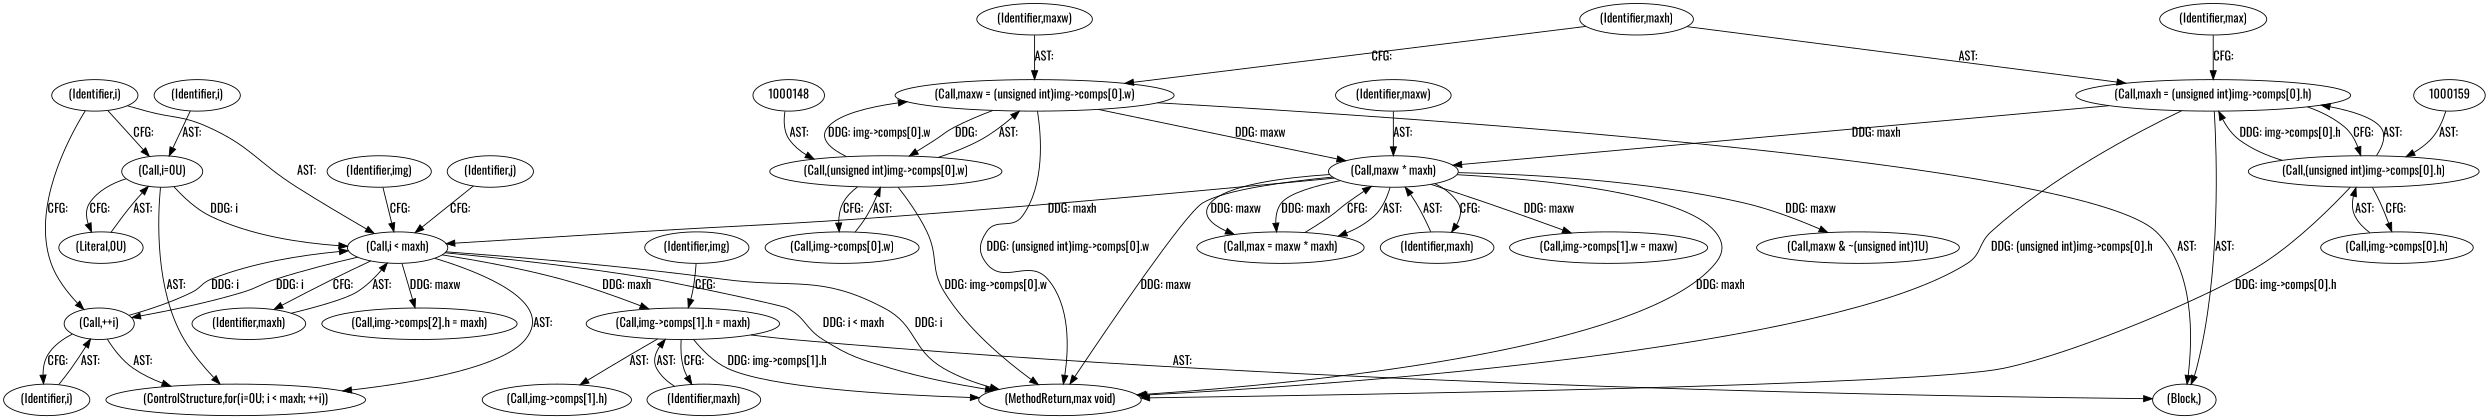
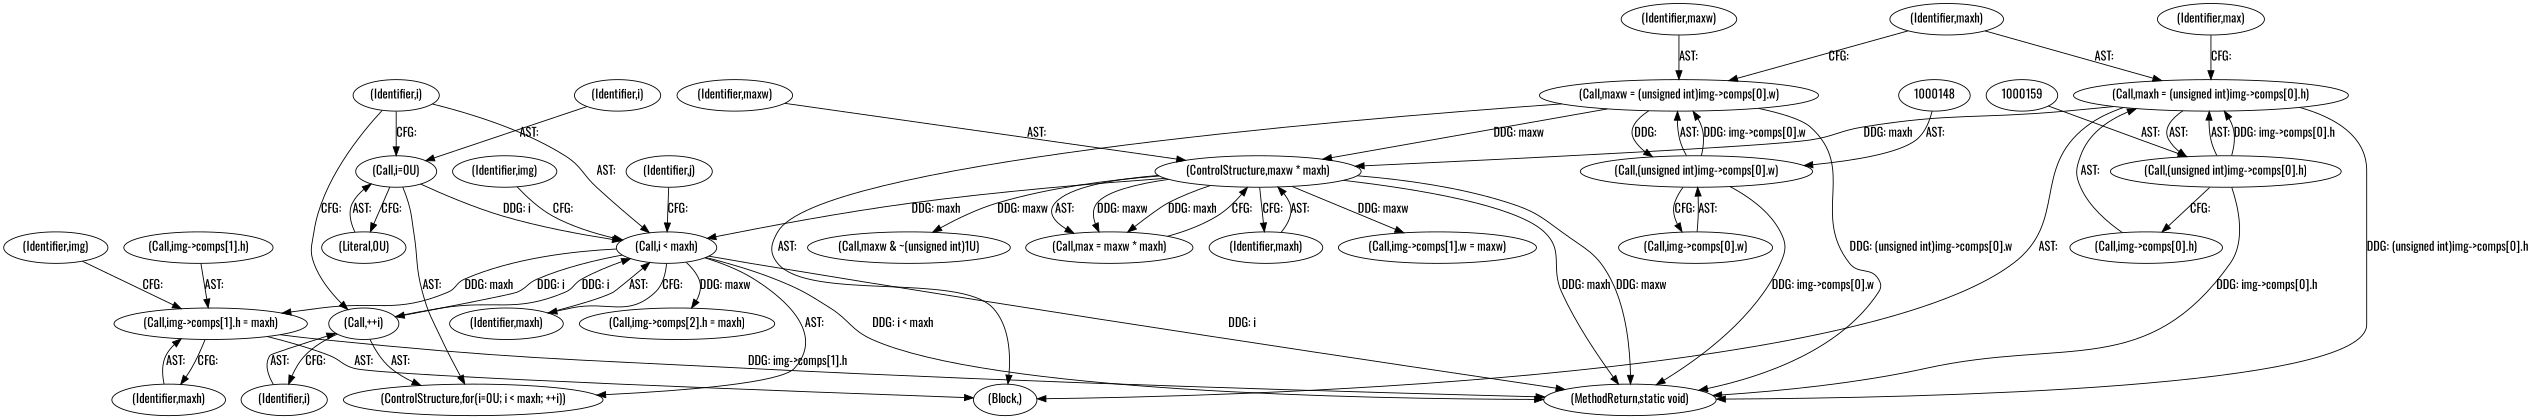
edge "(Call,maxh = (unsigned int)img->comps[0].h)" -> "(Call,(unsigned int)img->comps[0].h)": label "CFG: " -> "AST: "
node "(Call,maxw * maxh)": label "(Call,maxw * maxh)" -> "(ControlStructure,maxw * maxh)"
edge "(Call,img->comps[0].h)" -> "(Call,(unsigned int)img->comps[0].h)": now "(Call,img->comps[0].h)" -> "(Call,maxh = (unsigned int)img->comps[0].h)"
edge "(Call,img->comps[1].h = maxh)" -> "(Call,img->comps[1].h)": reversed
node "(MethodReturn,max void)": label "(MethodReturn,max void)" -> "(MethodReturn,static void)"
